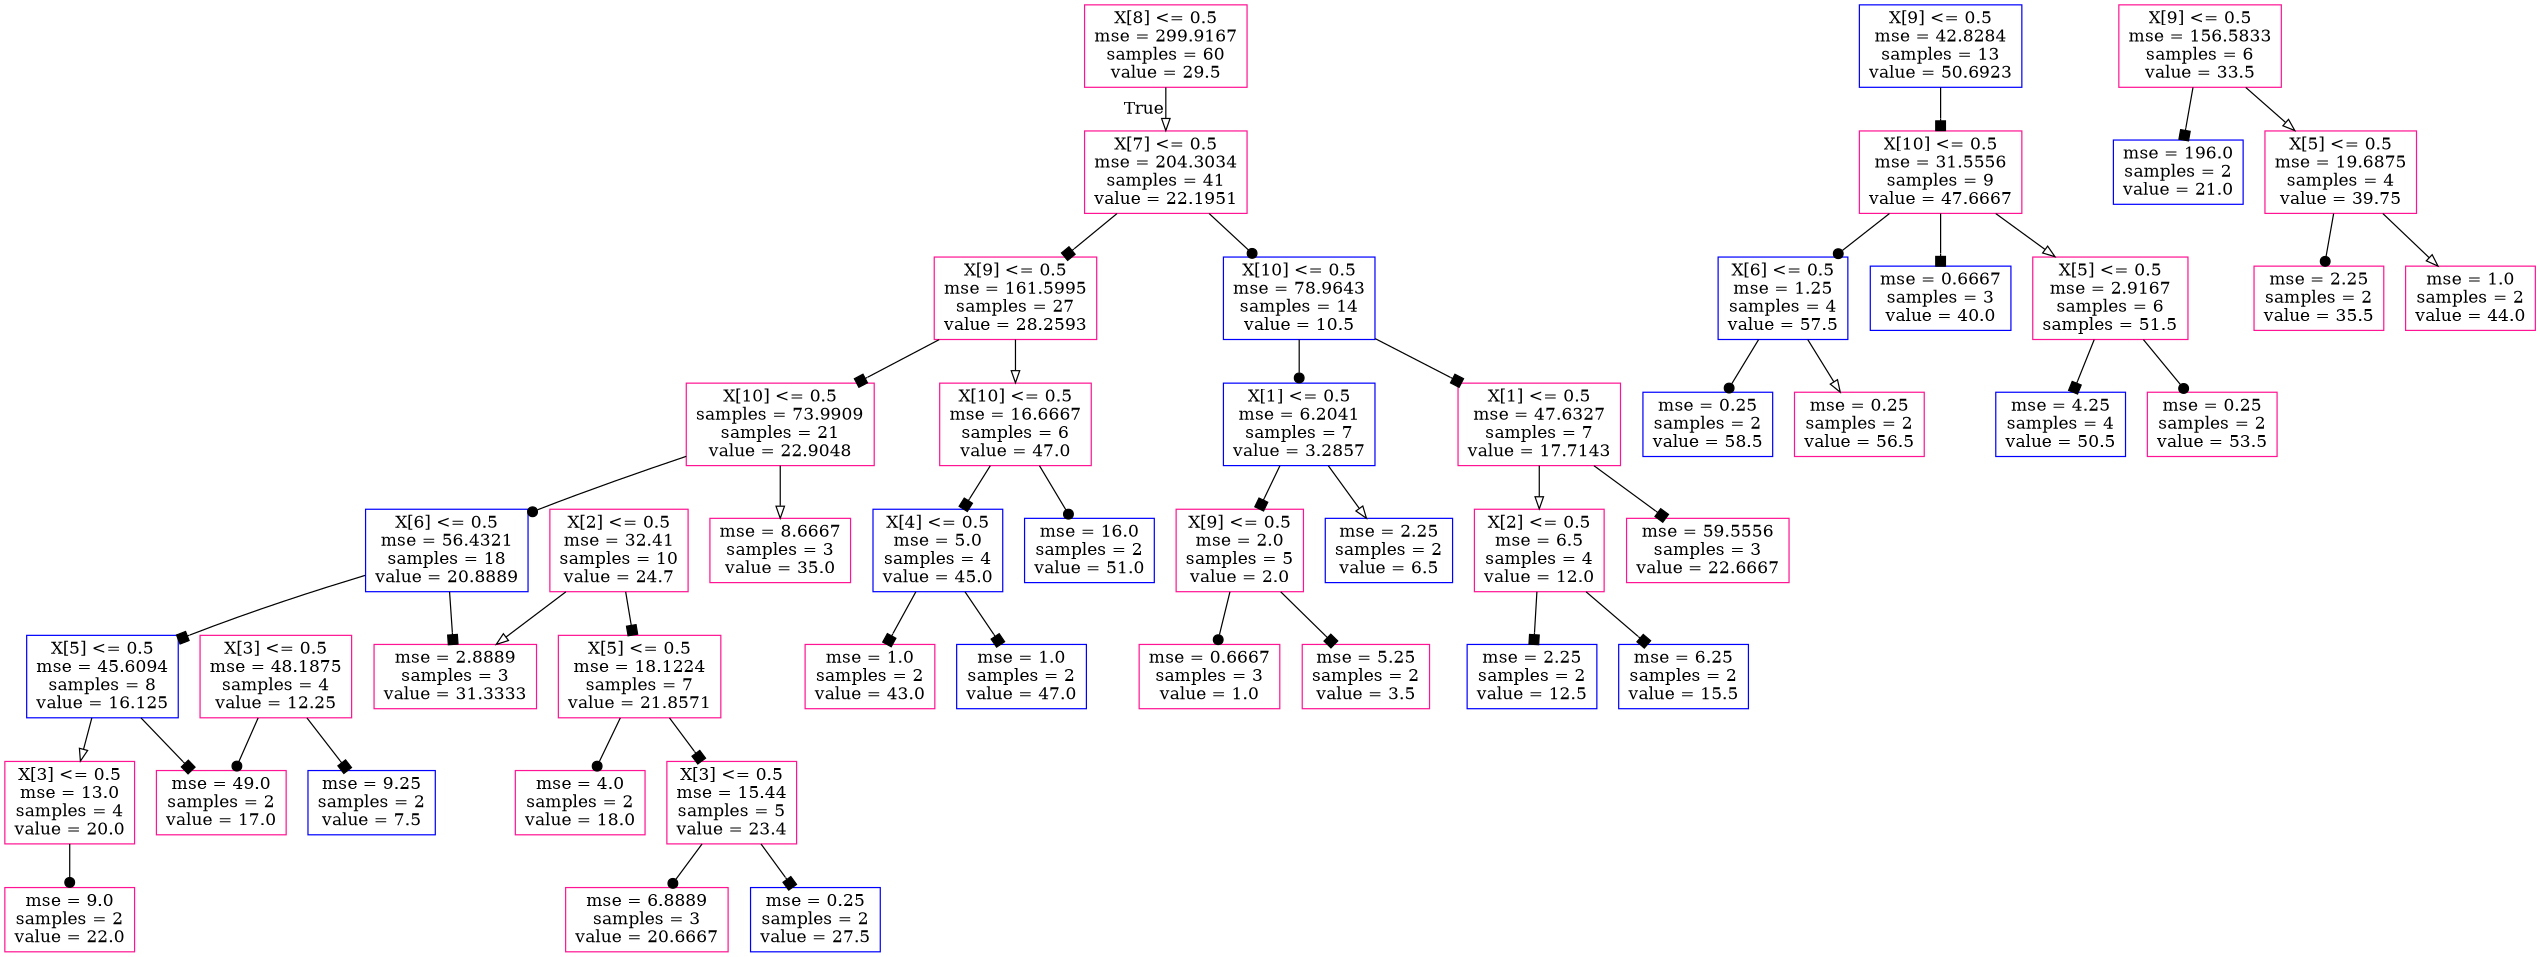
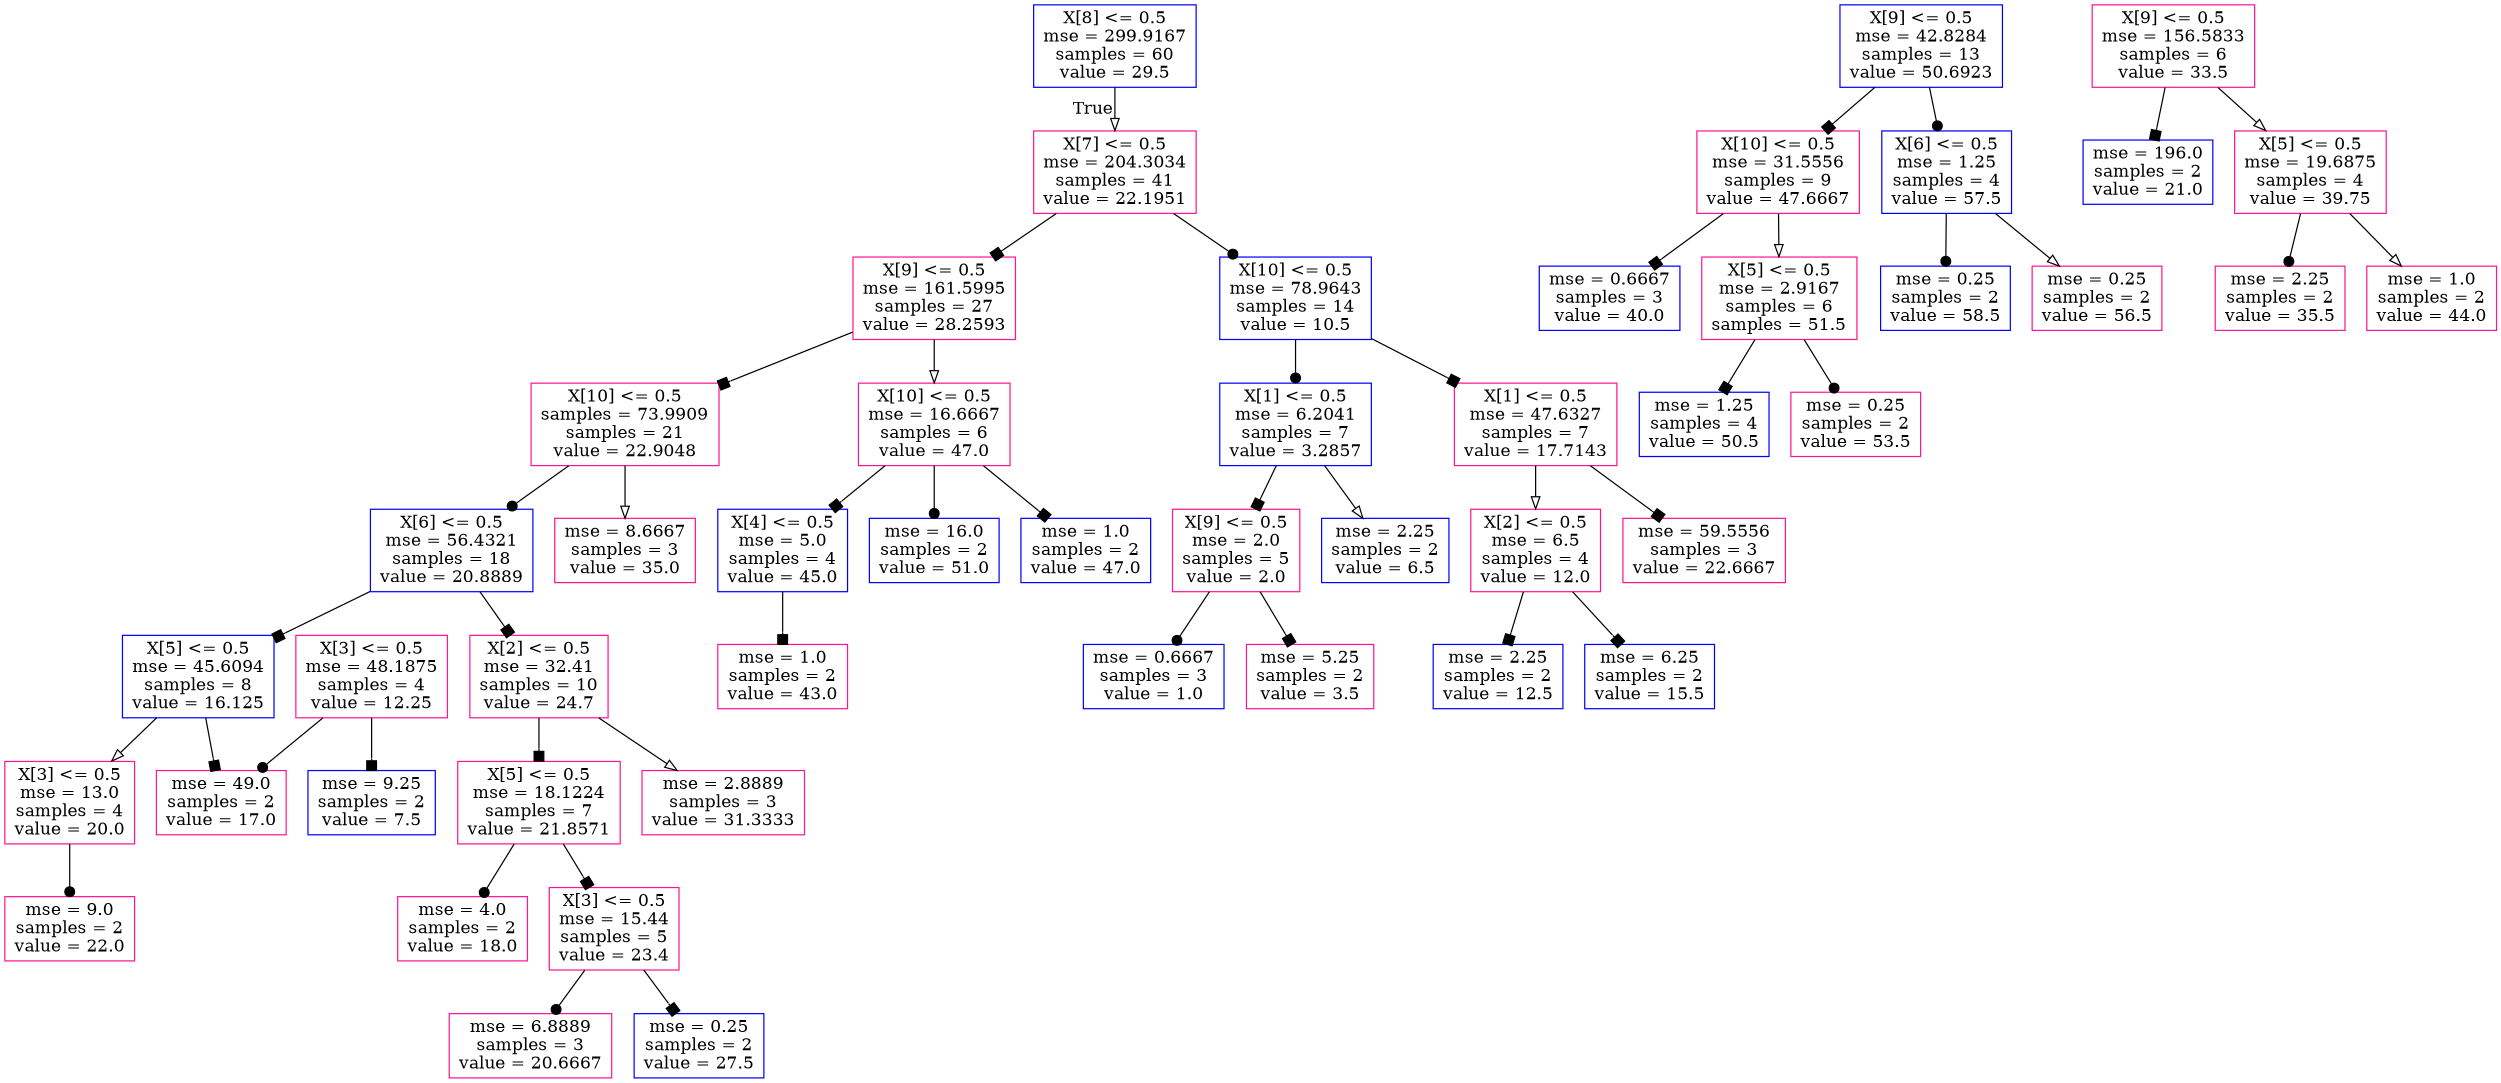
node "X[8] <= 0.5 mse = 299.9167 samples = 60 value = 29.5": color deeppink -> blue
edge "X[10] <= 0.5 mse = 31.5556 samples = 9 value = 47.6667" -> "X[6] <= 0.5 mse = 1.25 samples = 4 value = 57.5": now "X[9] <= 0.5 mse = 42.8284 samples = 13 value = 50.6923" -> "X[6] <= 0.5 mse = 1.25 samples = 4 value = 57.5"
node "mse = 4.25 samples = 4 value = 50.5": label "mse = 4.25 samples = 4 value = 50.5" -> "mse = 1.25 samples = 4 value = 50.5"
edge "X[6] <= 0.5 mse = 56.4321 samples = 18 value = 20.8889" -> "mse = 2.8889 samples = 3 value = 31.3333": now "X[6] <= 0.5 mse = 56.4321 samples = 18 value = 20.8889" -> "X[2] <= 0.5 mse = 32.41 samples = 10 value = 24.7"
edge "X[4] <= 0.5 mse = 5.0 samples = 4 value = 45.0" -> "mse = 1.0 samples = 2 value = 47.0": now "X[10] <= 0.5 mse = 16.6667 samples = 6 value = 47.0" -> "mse = 1.0 samples = 2 value = 47.0"
node "mse = 0.6667 samples = 3 value = 1.0": color deeppink -> blue
